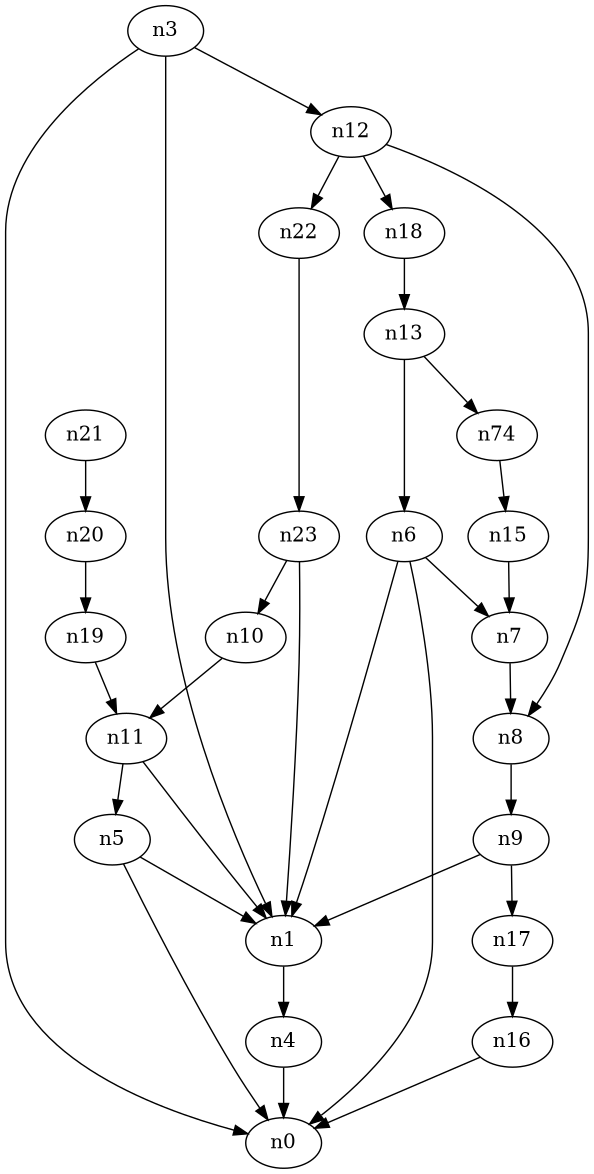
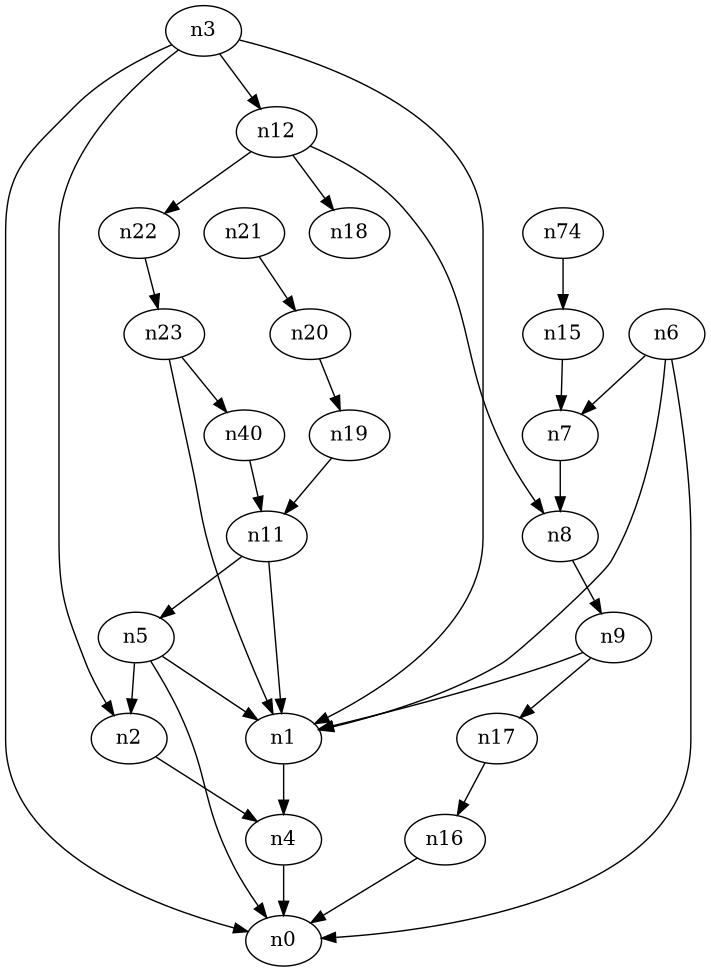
node "n13": removed
node "n10": label "n10" -> "n40"
node "n2": added
